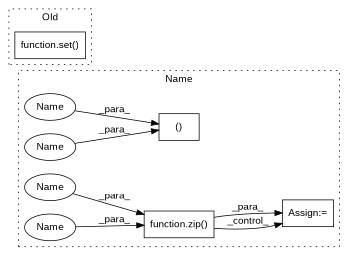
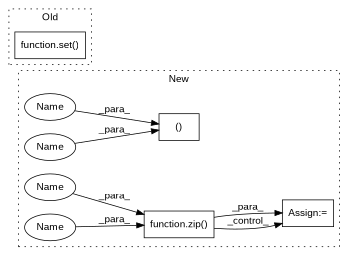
cluster "Name": label "Name" -> "New"
